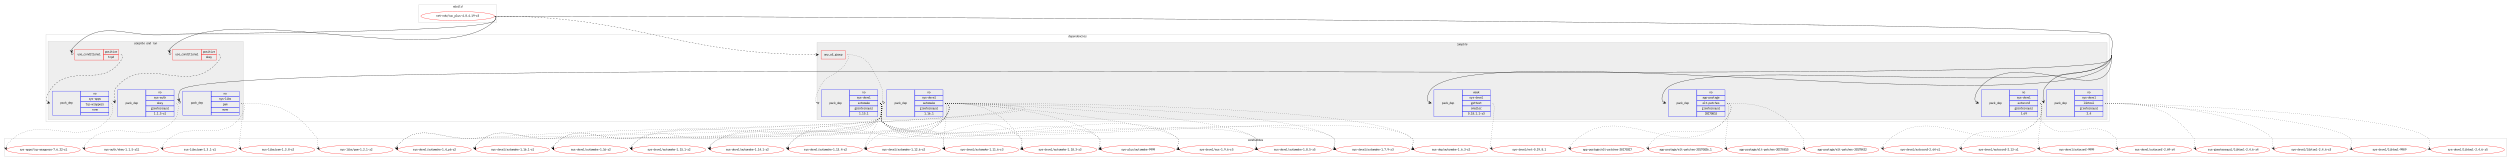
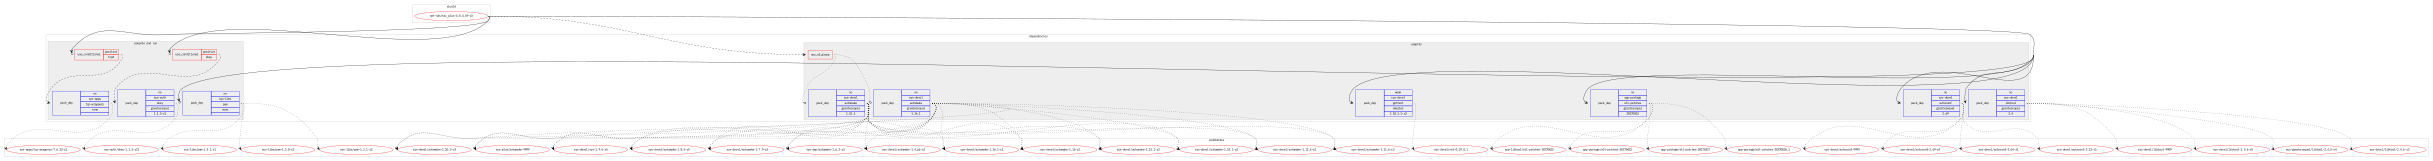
node "sys-devel/automake-1.13.4-r2": removed
node "app-portage/elt-patches-20170815": label "app-portage/elt-patches-20170815" -> "app-libtool/elt-patches-20170815"
